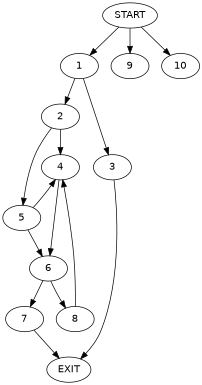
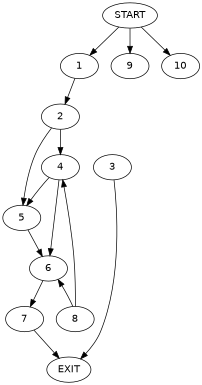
edge "1" -> "3": removed
edge "5" -> "4": reversed
edge "6" -> "8": reversed
